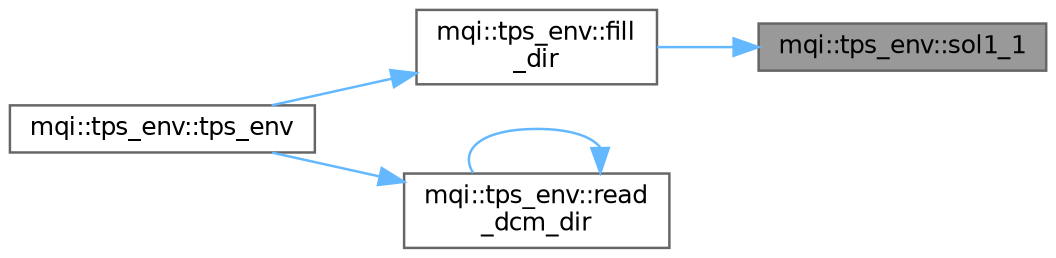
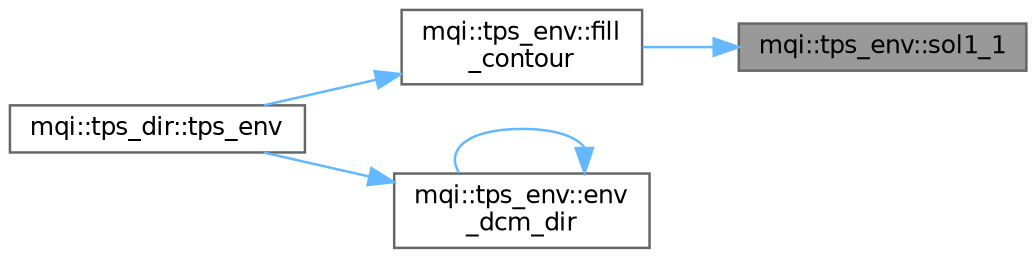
node "mqi::tps_env::fill _dir": label "mqi::tps_env::fill _dir" -> "mqi::tps_env::fill _contour"
node "mqi::tps_env::tps_env": label "mqi::tps_env::tps_env" -> "mqi::tps_dir::tps_env"
node "mqi::tps_env::read _dcm_dir": label "mqi::tps_env::read _dcm_dir" -> "mqi::tps_env::env _dcm_dir"
